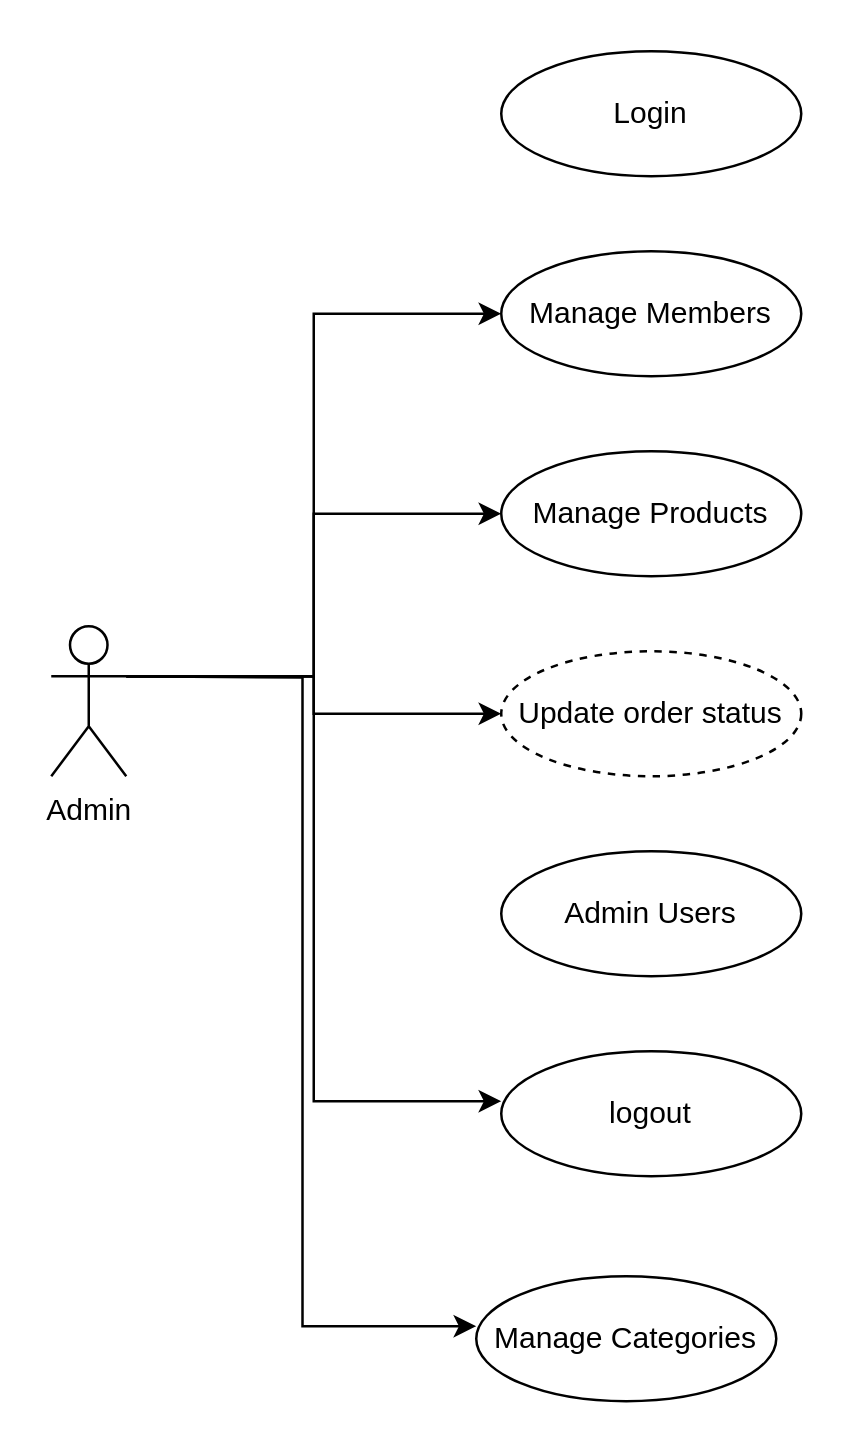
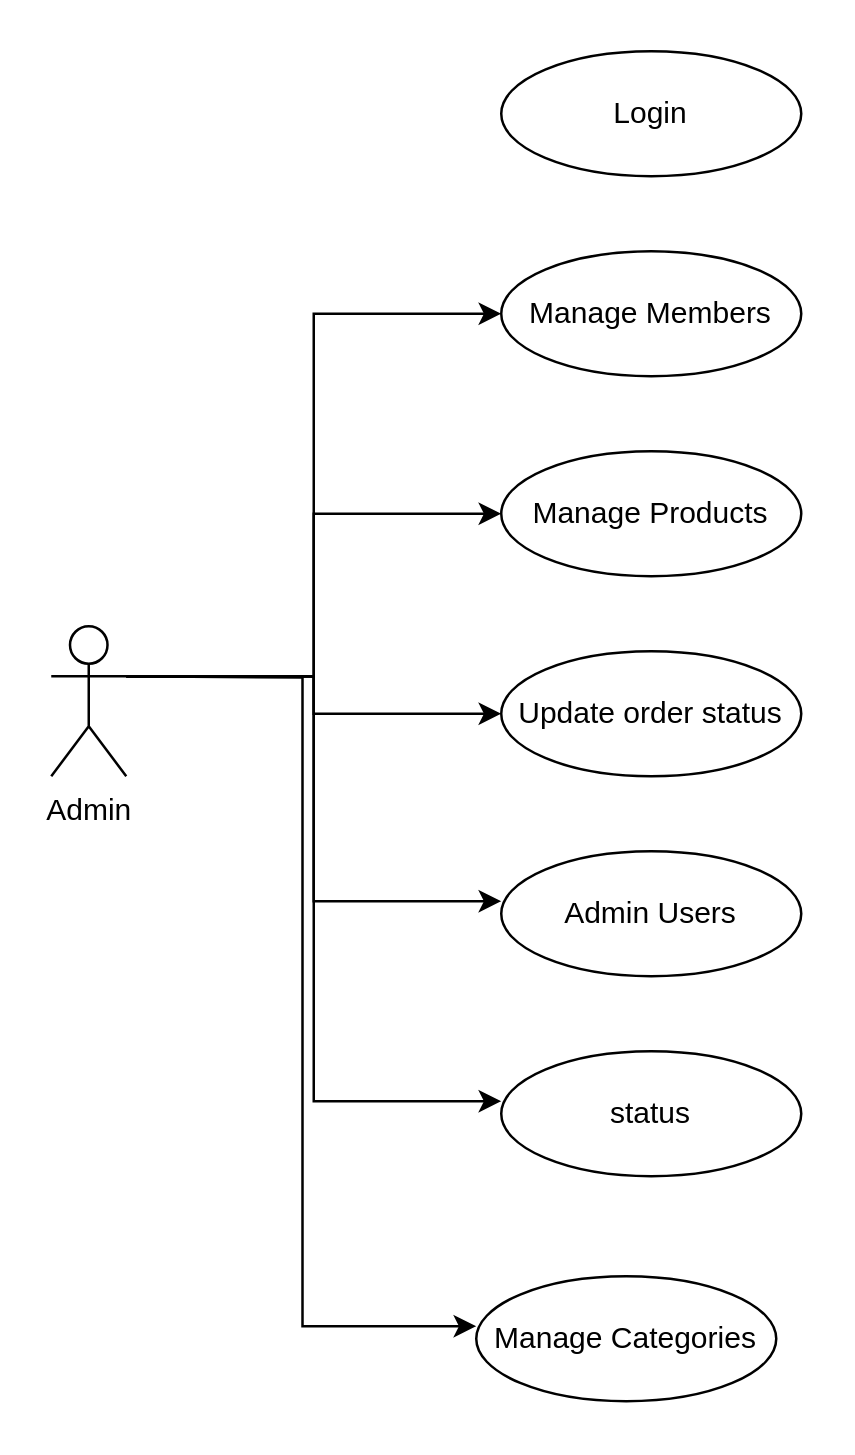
node "Update order status": style dashed -> solid
edge "Admin" -> "Admin Users": added
node "logout": label "logout" -> "status"
